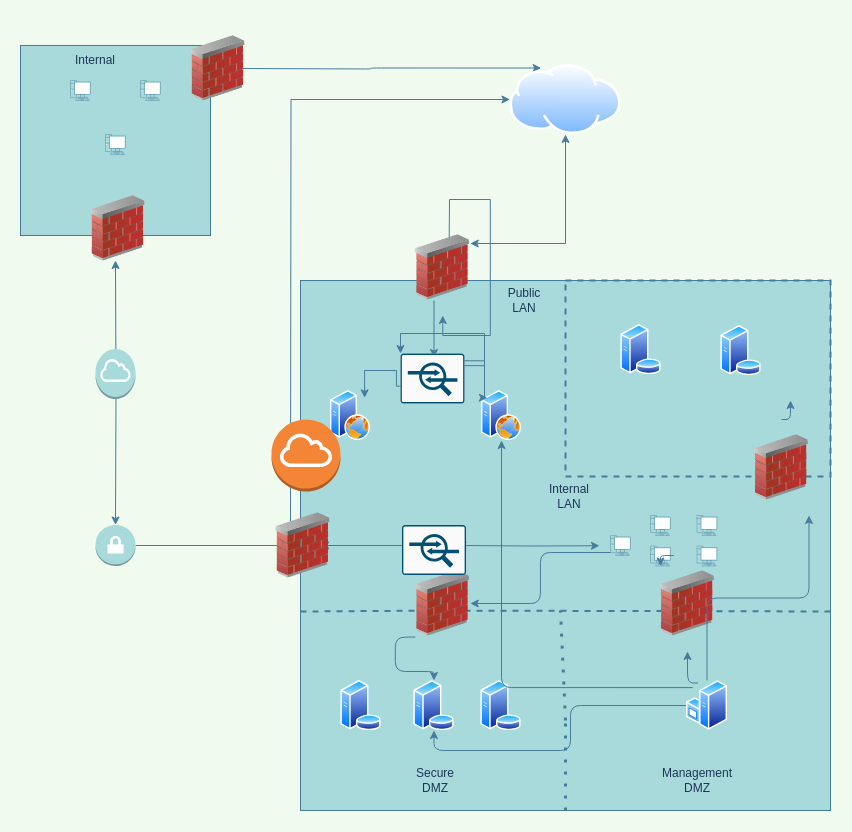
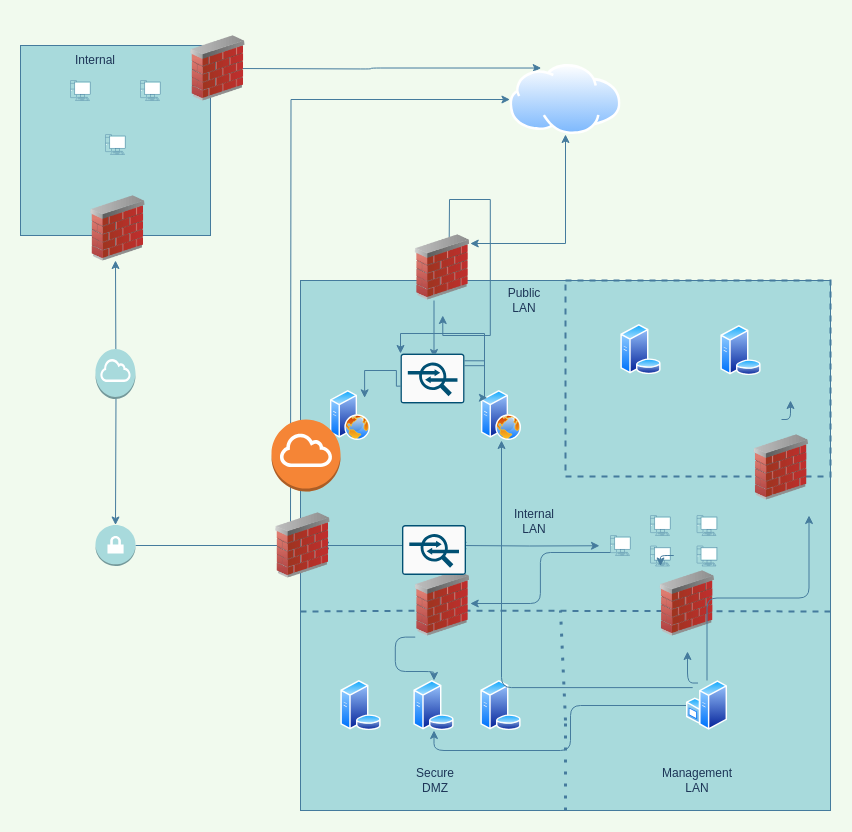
node "Internal LAN": moved (570, 497) -> (535, 522)
node "Management DMZ": label "Management DMZ" -> "Management LAN"
